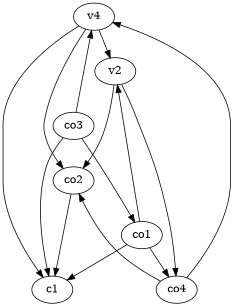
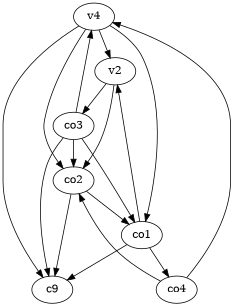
edge "v4" -> "co1": added
edge "co3" -> "co2": added
edge "v2" -> "co4": now "v2" -> "co3"
edge "co2" -> "co1": added
node "c1": label "c1" -> "c9"
